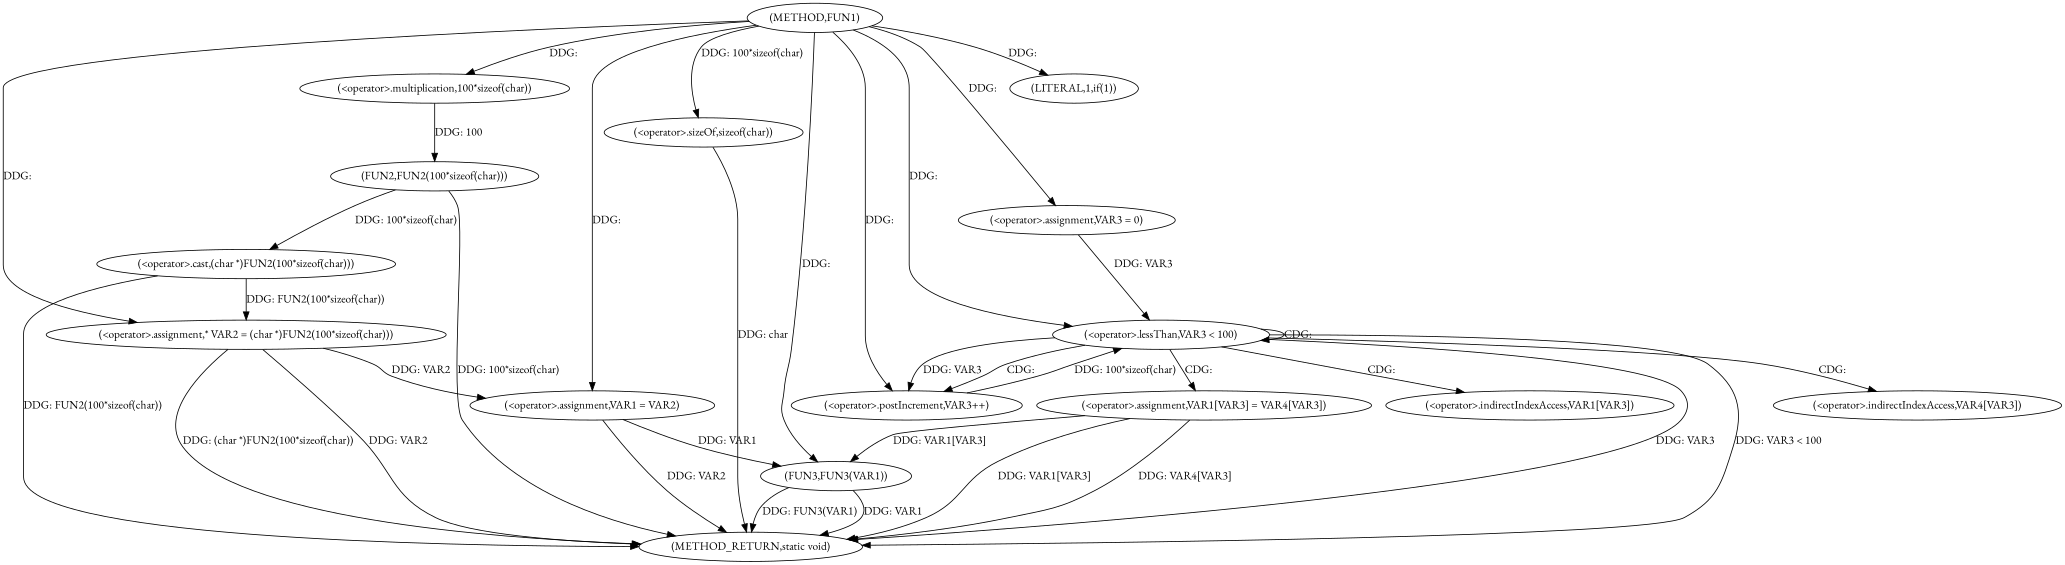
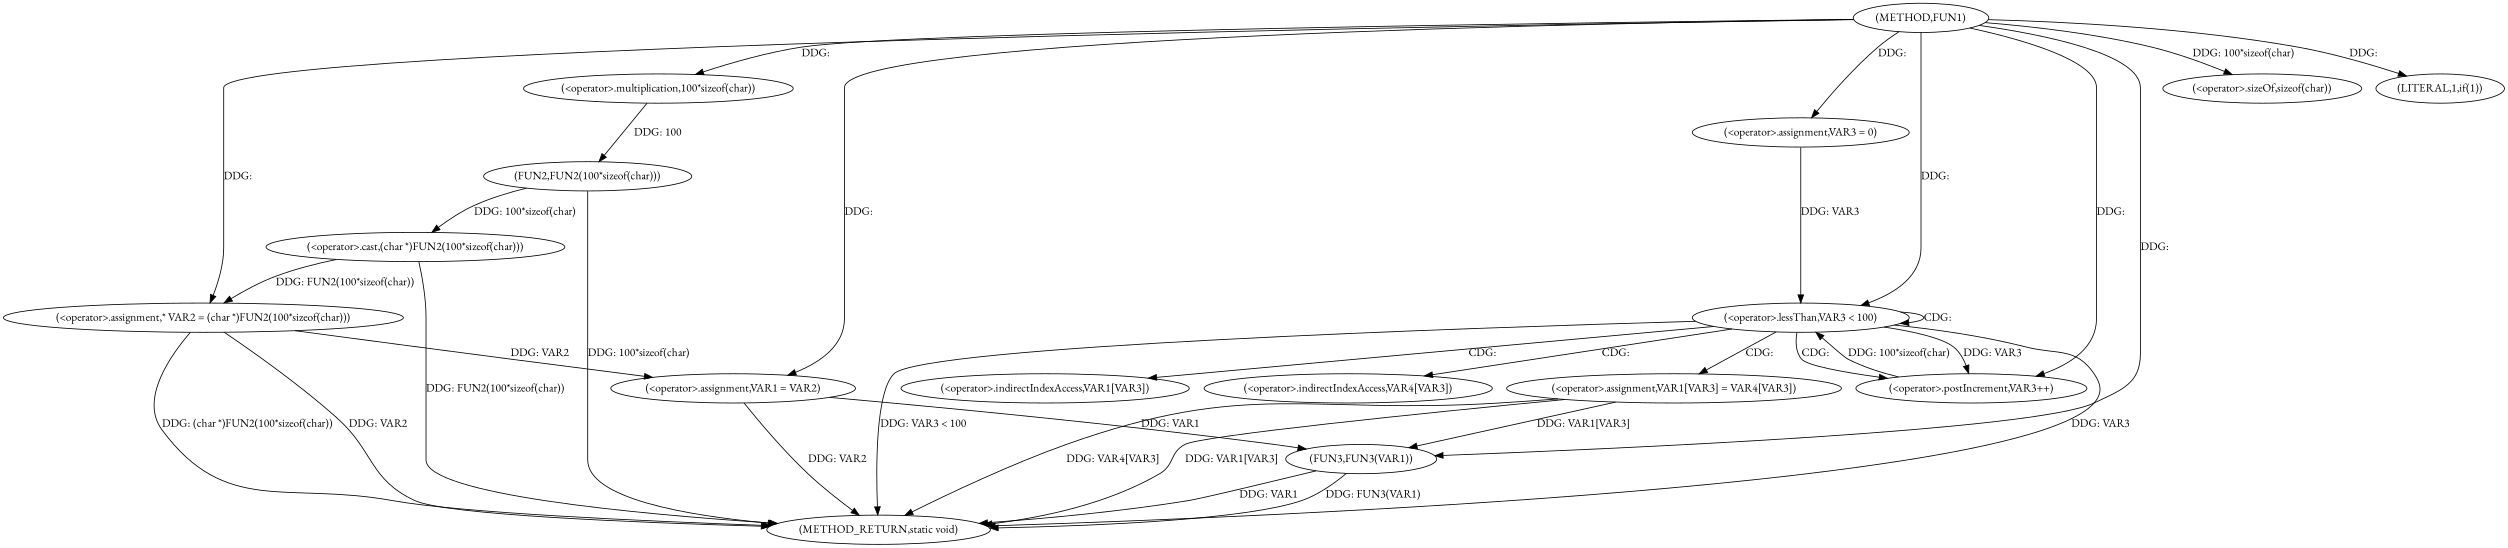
edge "(<operator>.sizeOf,sizeof(char))" -> "(METHOD_RETURN,static void)": removed, label "DDG: char"
